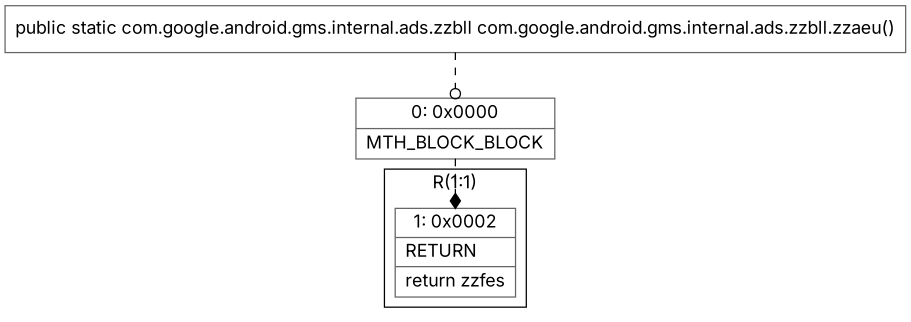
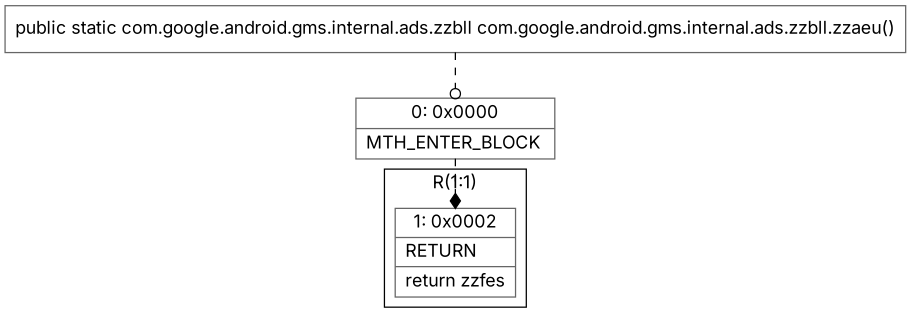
node "0: 0x0000": text "MTH_BLOCK_BLOCK" -> "MTH_ENTER_BLOCK"
